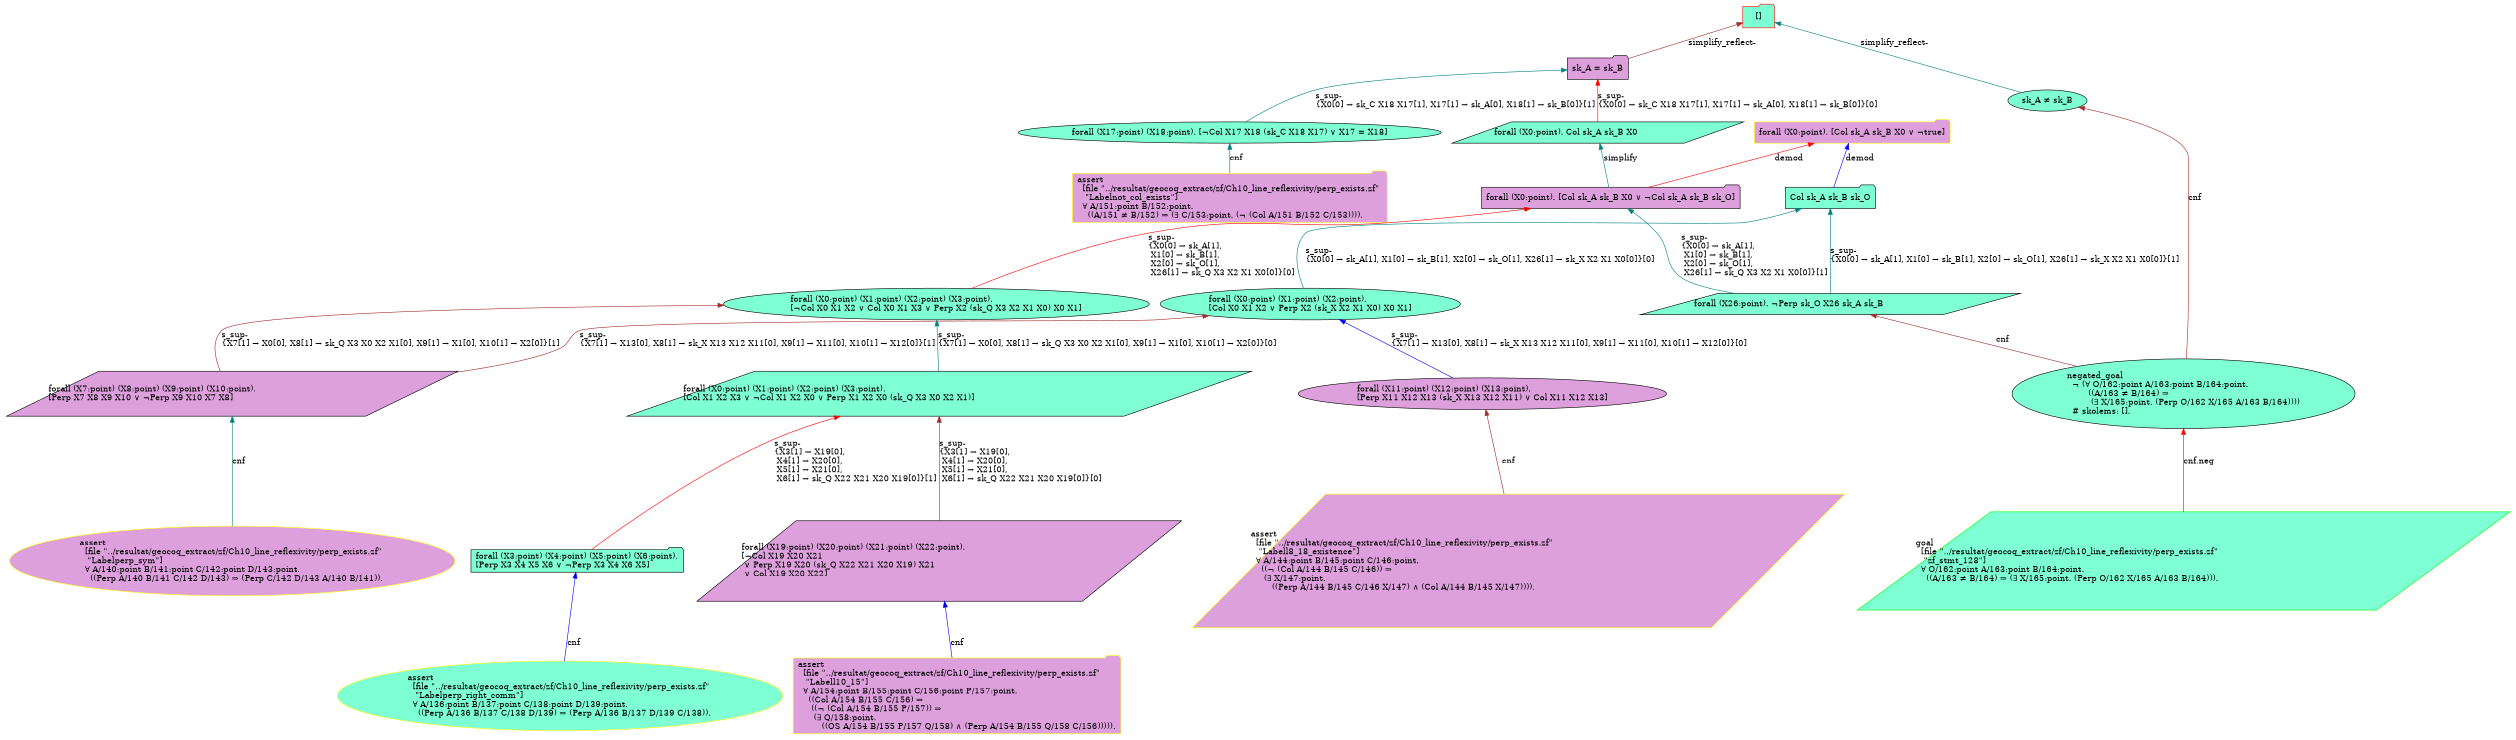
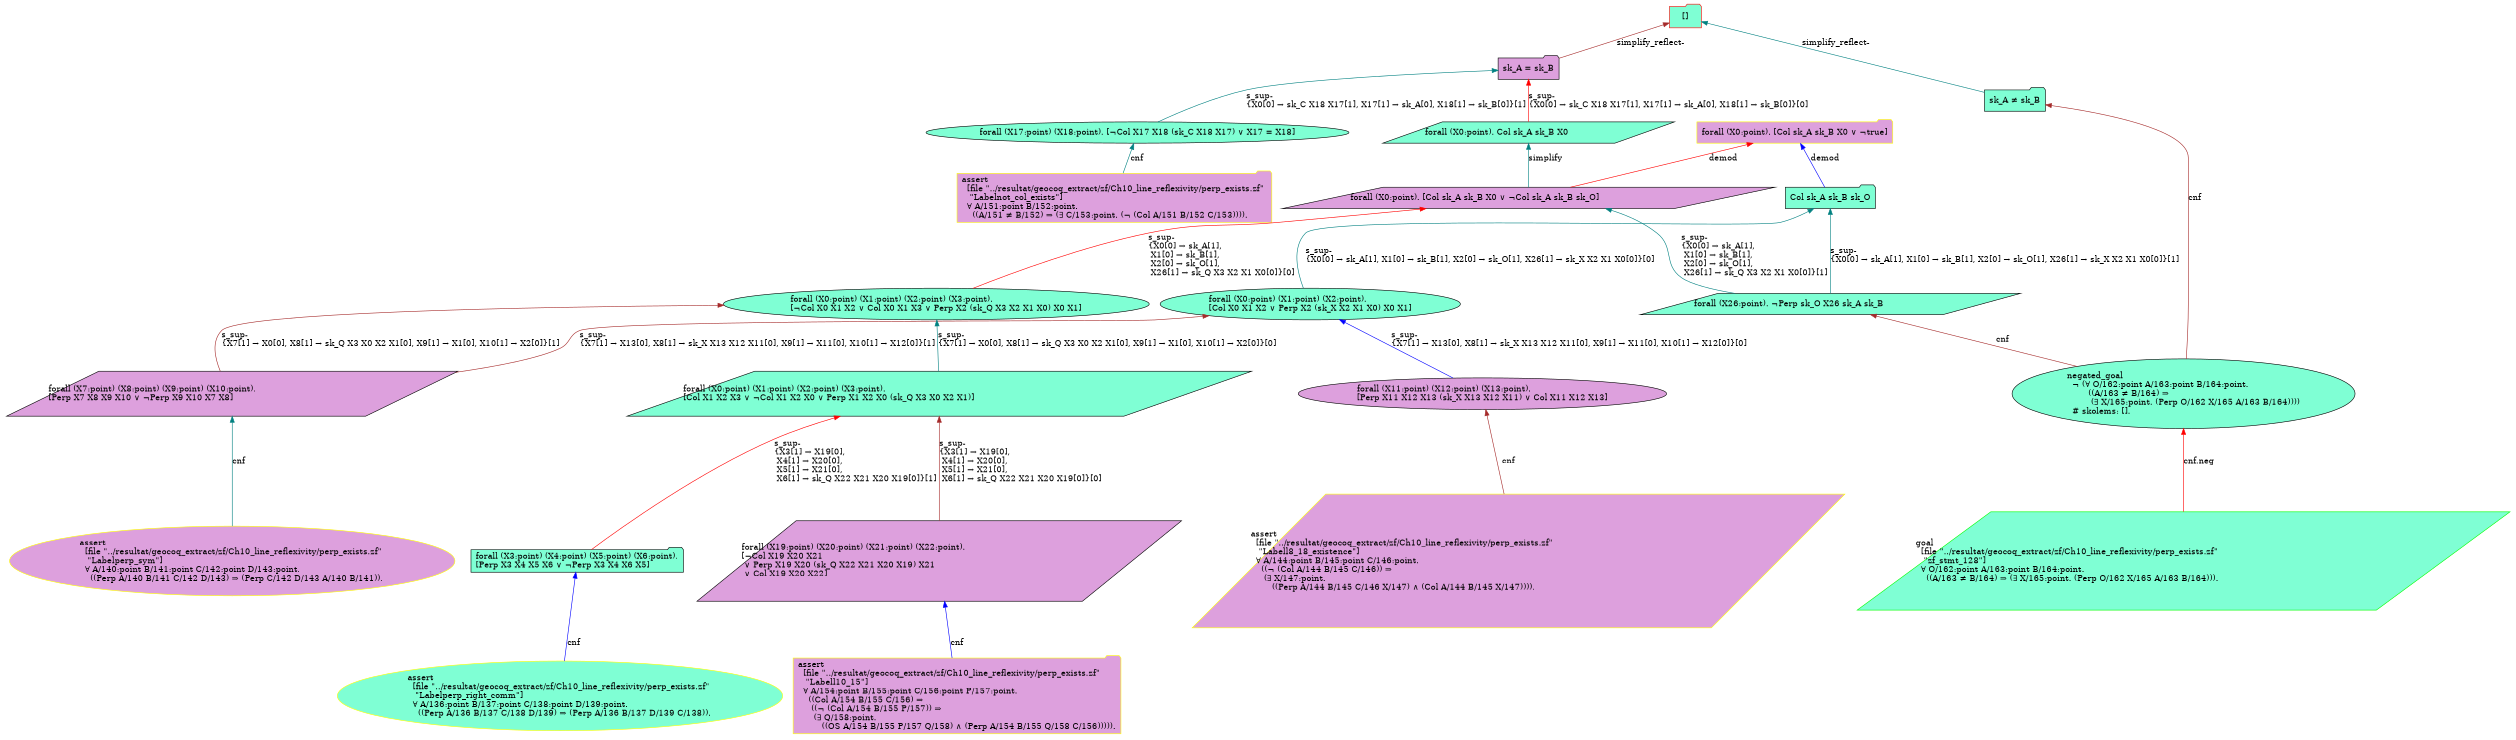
node "sk_A ≠ sk_B": shape ellipse -> folder
node "forall (X0:point). [Col sk_A sk_B X0 ∨ ¬Col sk_A sk_B sk_O]": shape folder -> parallelogram
